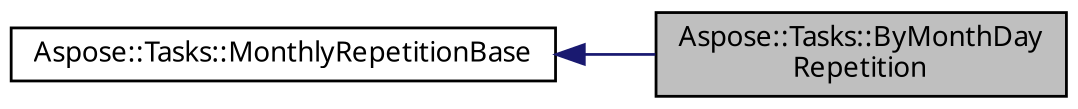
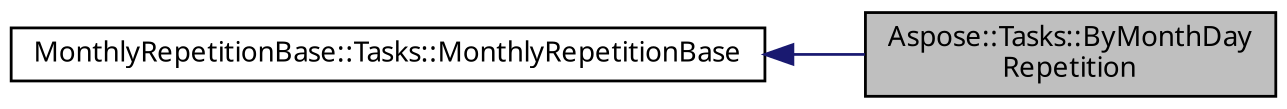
node "Aspose::Tasks::MonthlyRepetitionBase": label "Aspose::Tasks::MonthlyRepetitionBase" -> "MonthlyRepetitionBase::Tasks::MonthlyRepetitionBase"
